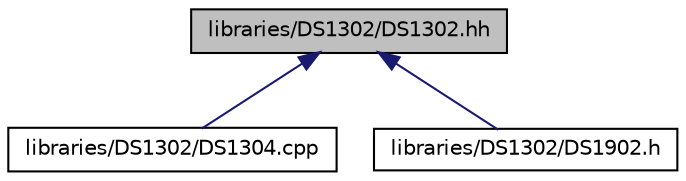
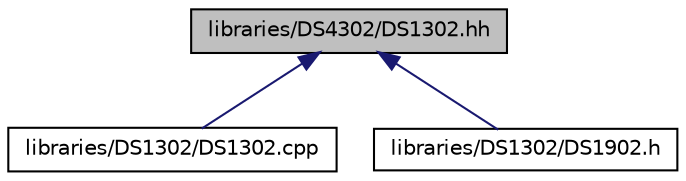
node "libraries/DS1302/DS1302.hh": label "libraries/DS1302/DS1302.hh" -> "libraries/DS4302/DS1302.hh"
node "libraries/DS1302/DS1304.cpp": label "libraries/DS1302/DS1304.cpp" -> "libraries/DS1302/DS1302.cpp"
